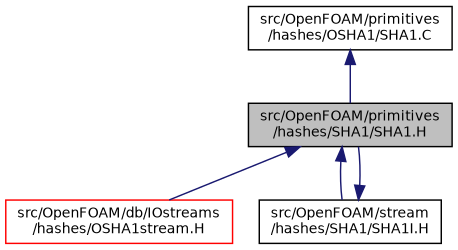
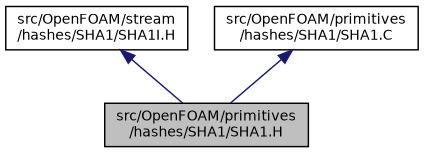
node "src/OpenFOAM/primitives /hashes/OSHA1/SHA1.C": label "src/OpenFOAM/primitives /hashes/OSHA1/SHA1.C" -> "src/OpenFOAM/primitives /hashes/SHA1/SHA1.C"
edge "src/OpenFOAM/stream /hashes/SHA1/SHA1I.H" -> "src/OpenFOAM/primitives /hashes/SHA1/SHA1.H": removed
node "src/OpenFOAM/db/IOstreams /hashes/OSHA1stream.H": removed
